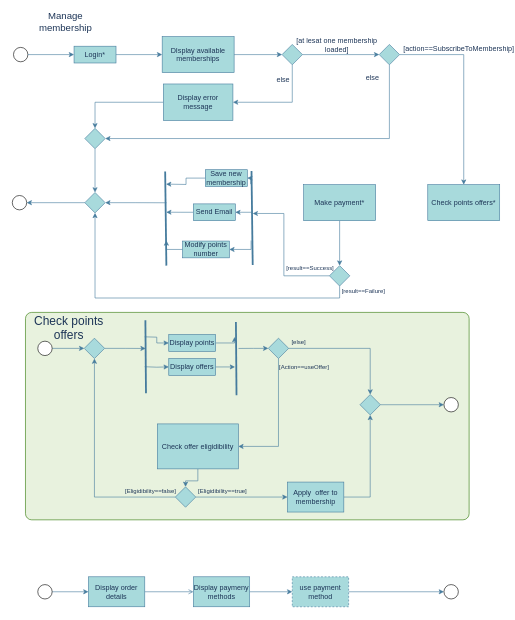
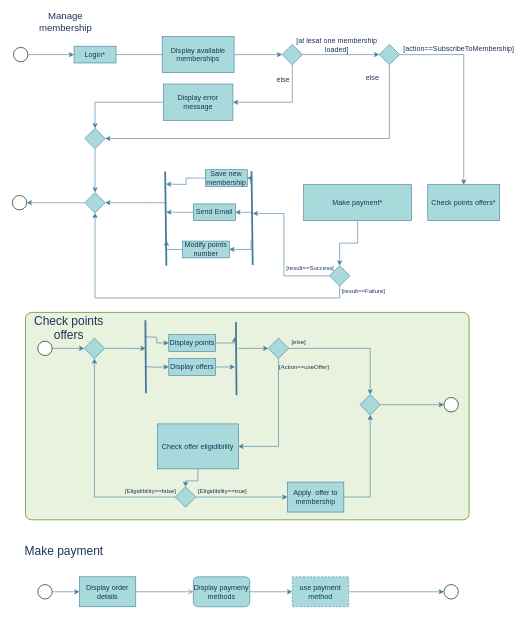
edge "Login*" -> "DIsplay available memberships": arrowhead classic -> none
node "Make payment*": size 72x36 -> 108x36
node "Make payment": added
node "Display order details": moved (117, 592) -> (108, 592)
node "Display paymeny methods": shape rectangle -> rounded rectangle
